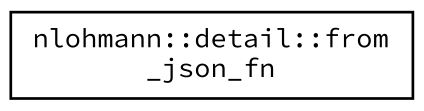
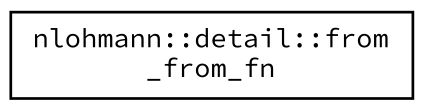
node "nlohmann::detail::from _json_fn": label "nlohmann::detail::from _json_fn" -> "nlohmann::detail::from _from_fn"
